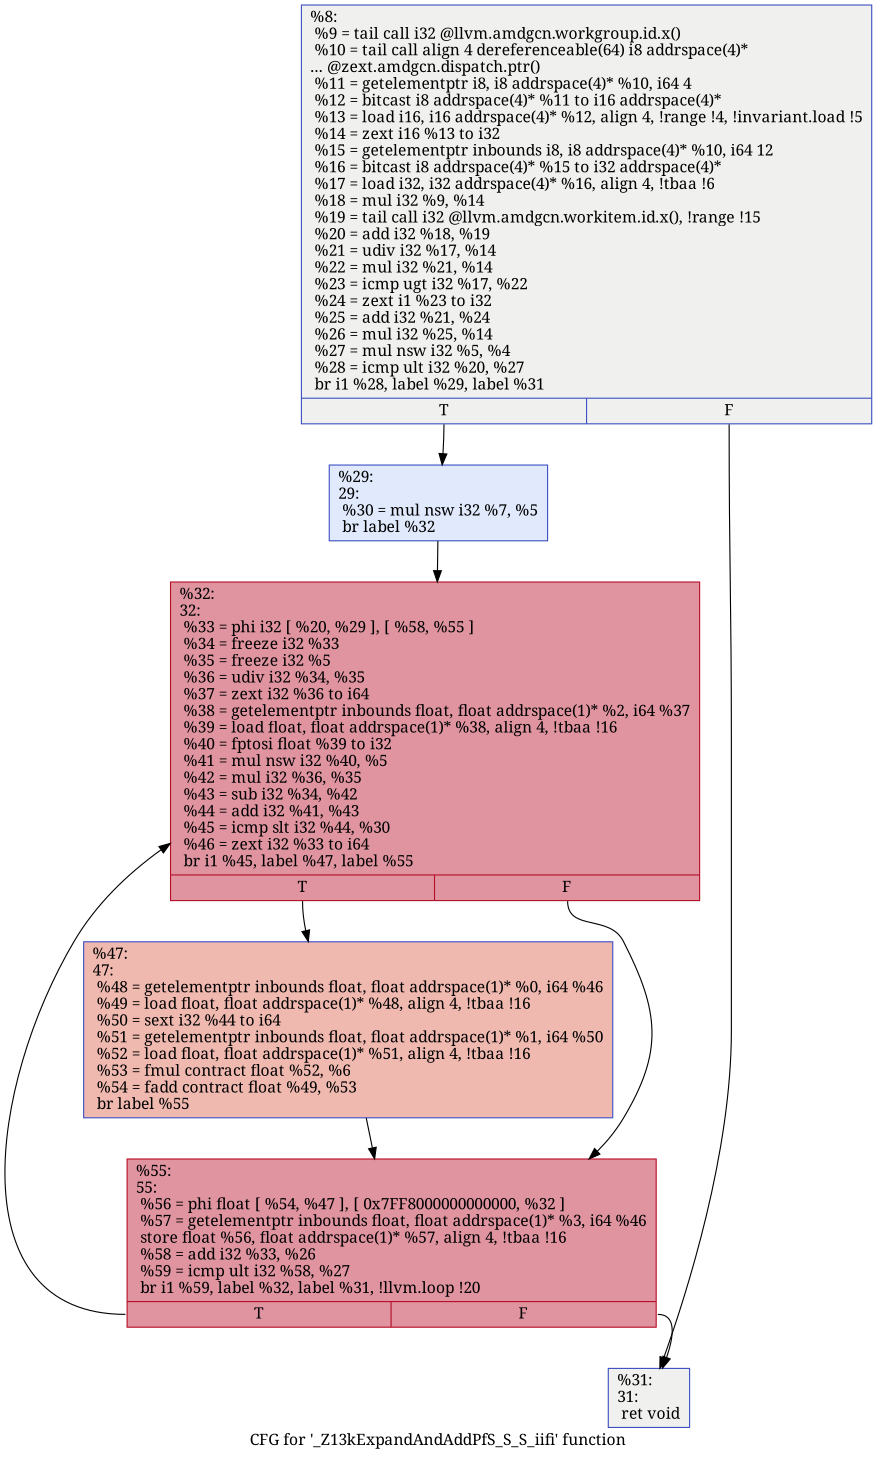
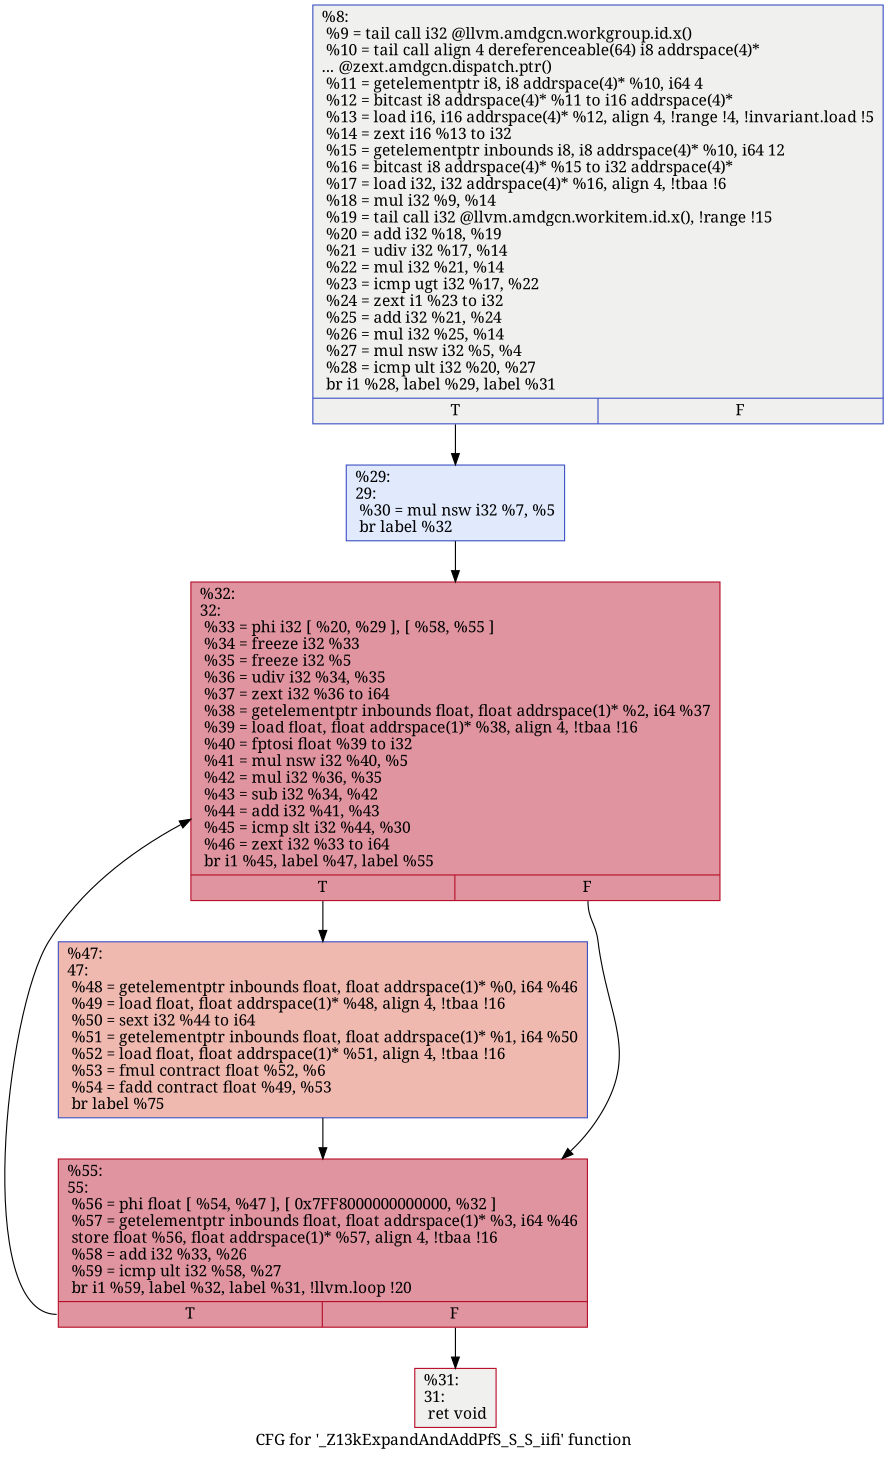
edge "%8:" -> "%31:": removed
node "%47:": text "br label %55" -> "br label %75"
node "%31:": color #3d50c3ff -> #b70d28ff
